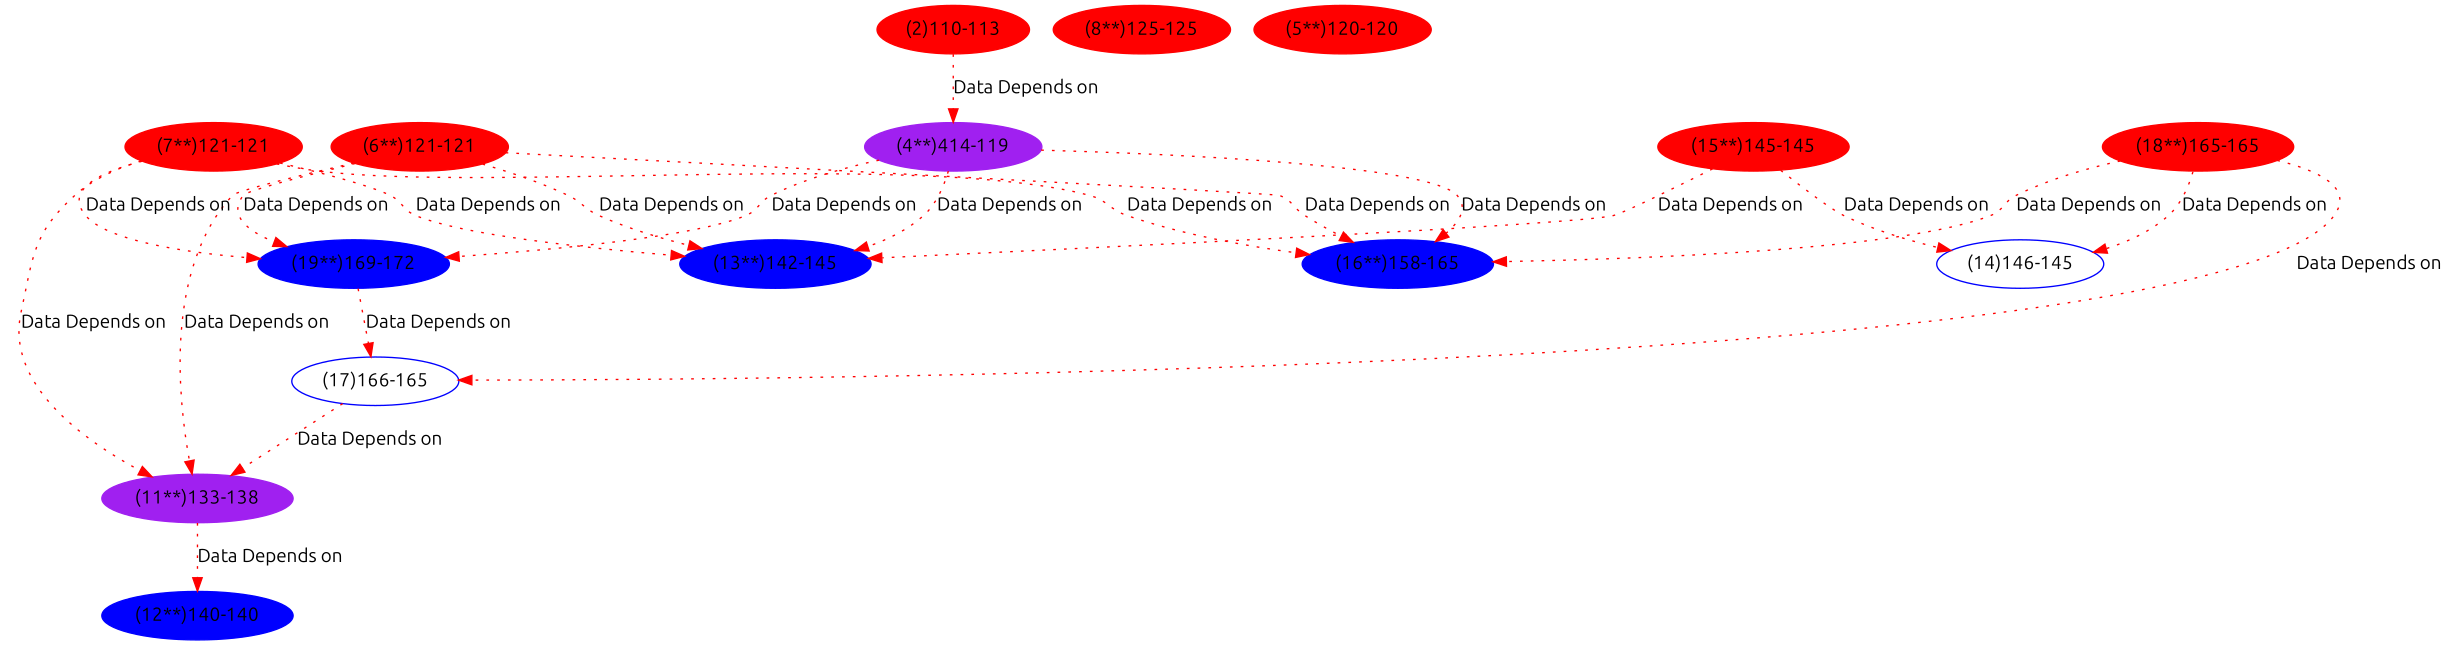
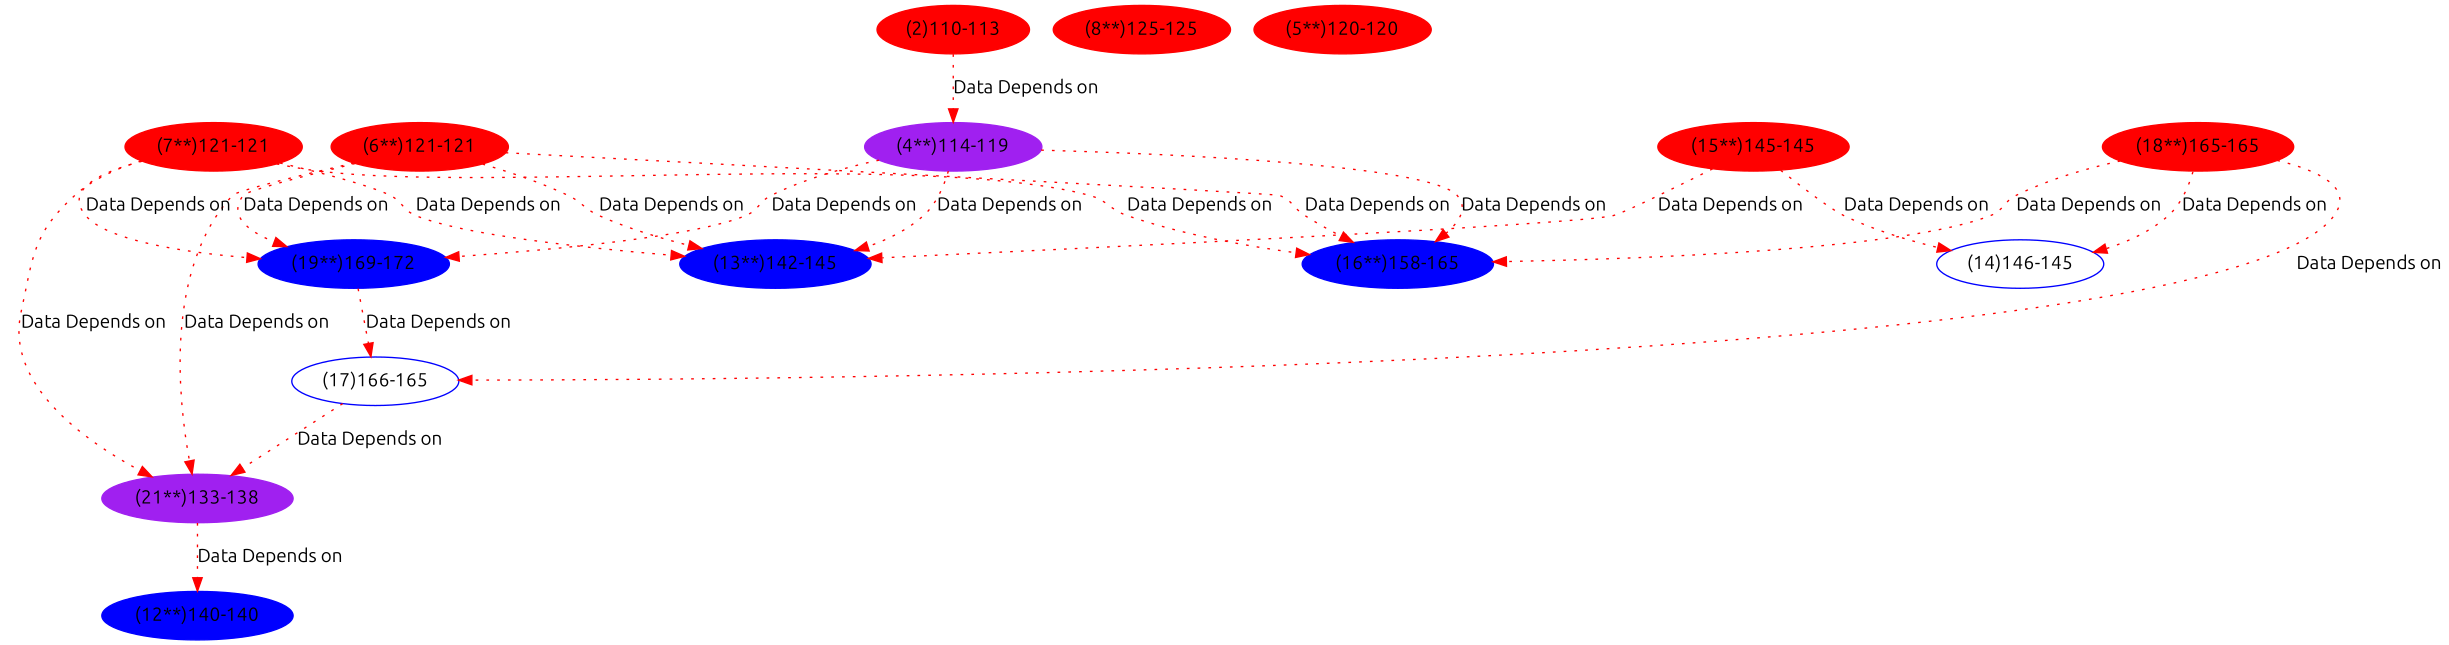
node "(4**)414-119": label "(4**)414-119" -> "(4**)114-119"
node "(11**)133-138": label "(11**)133-138" -> "(21**)133-138"
